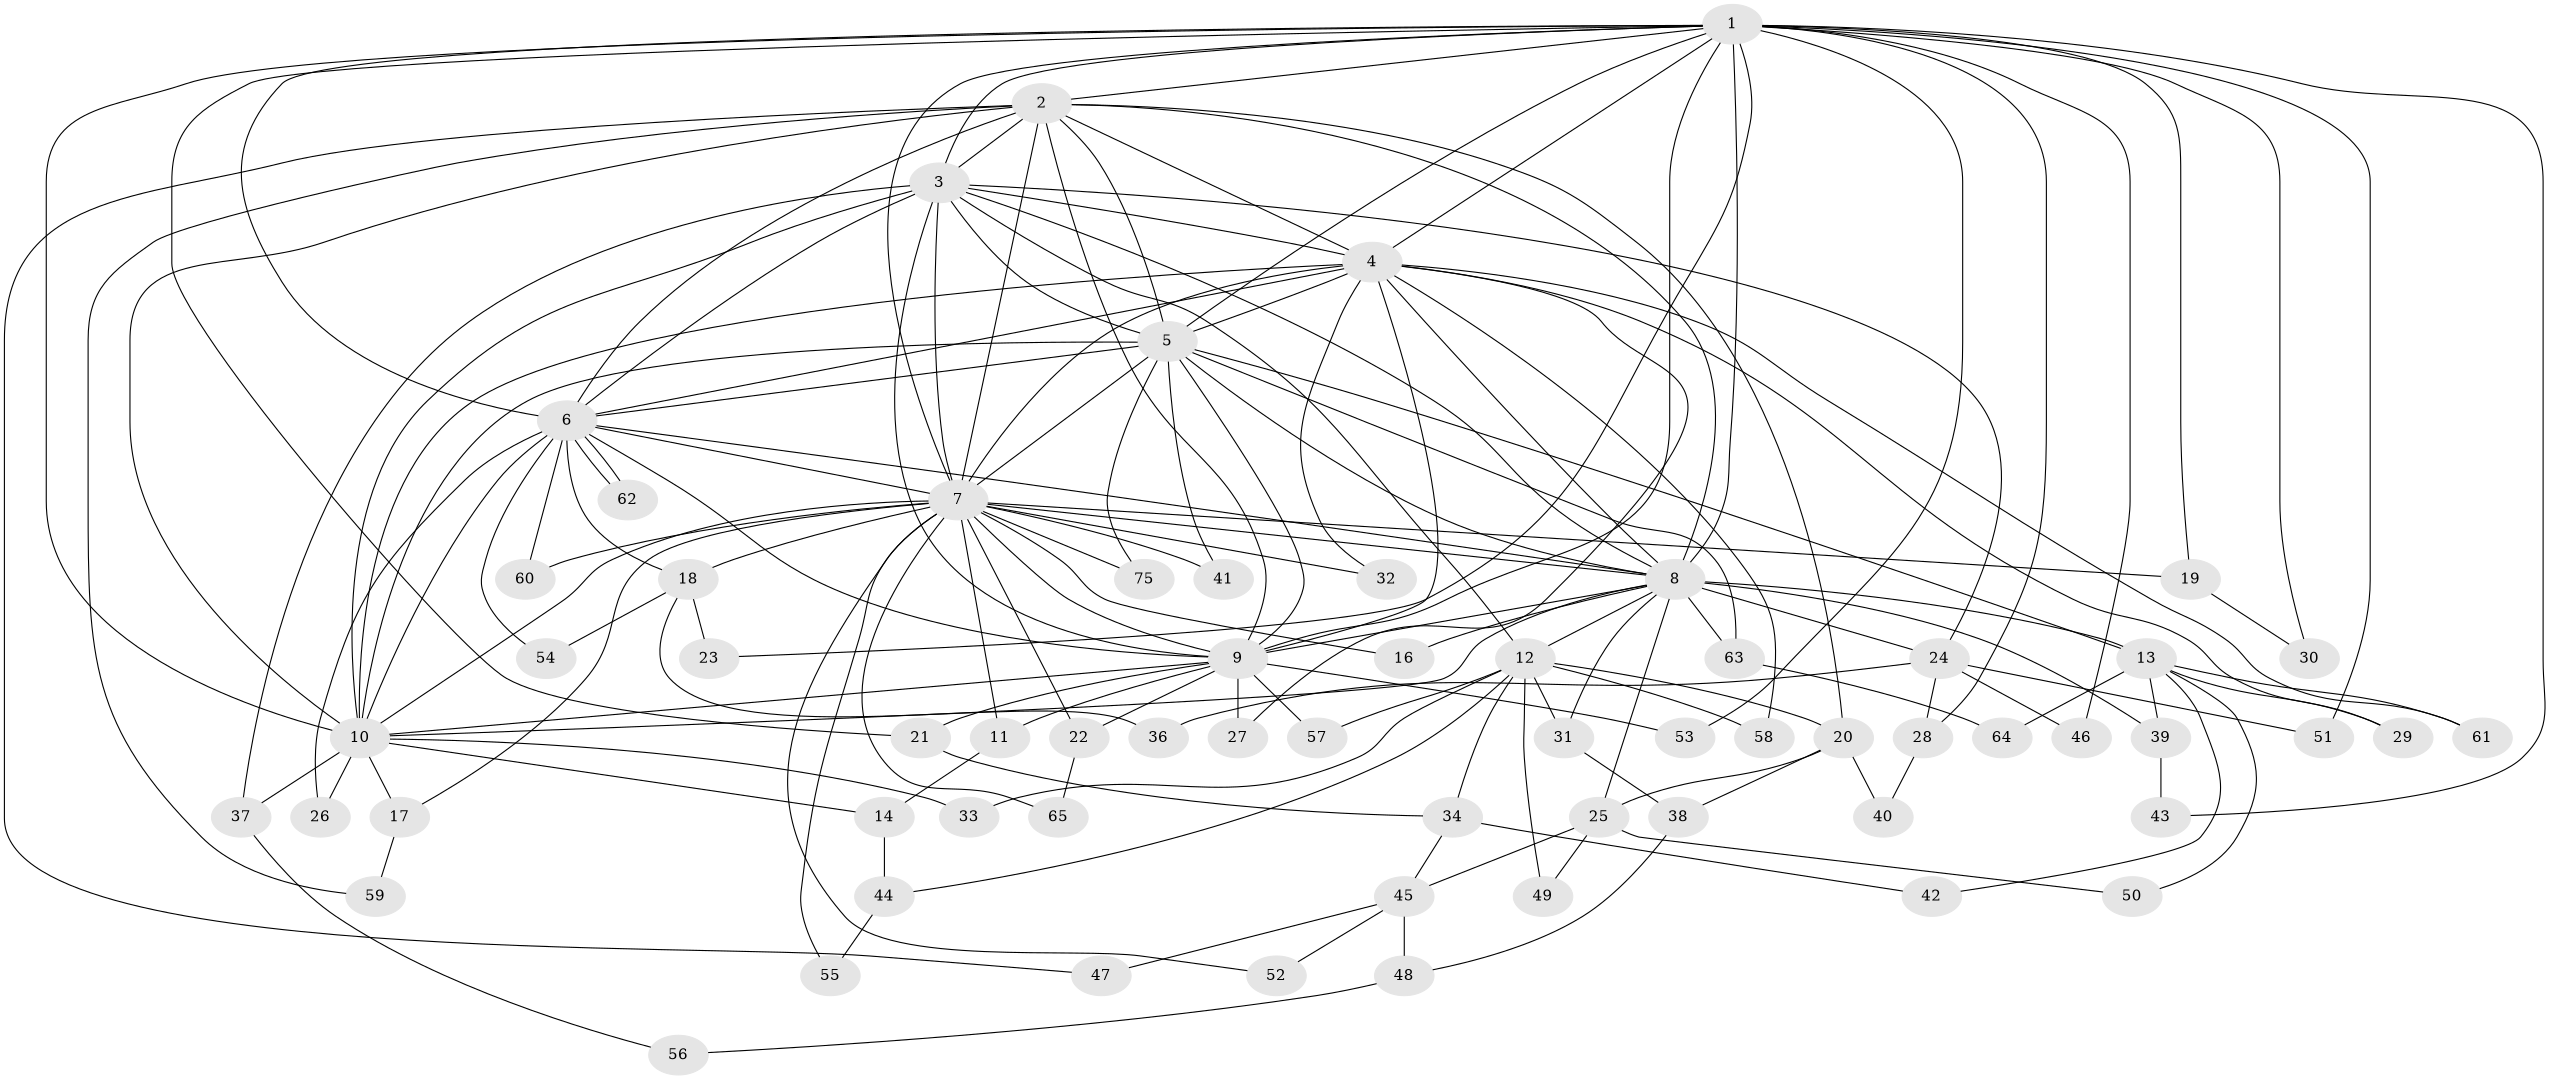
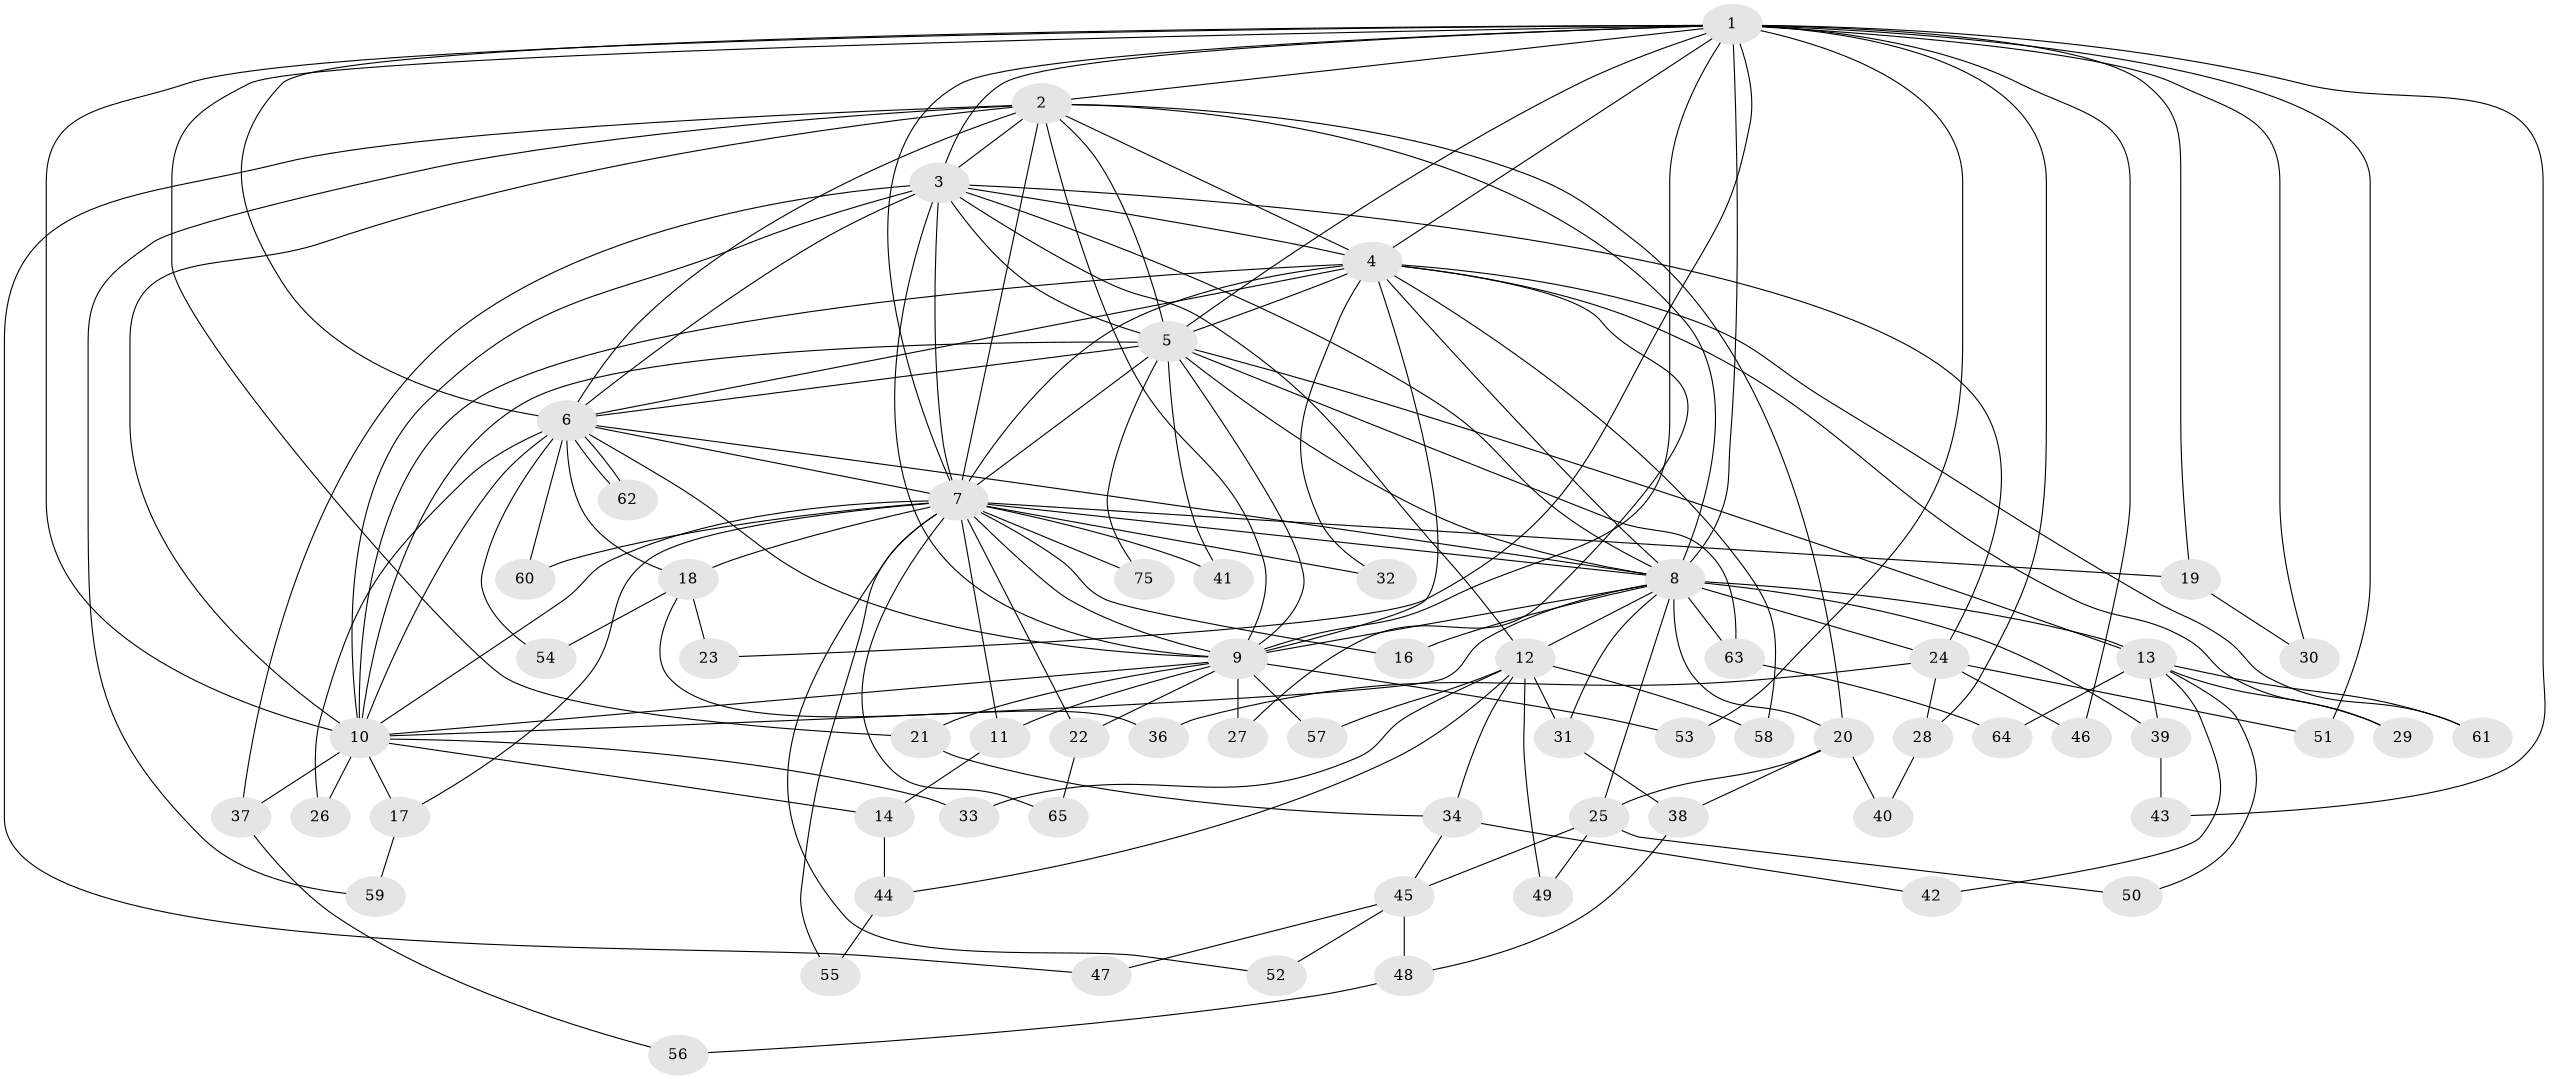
edge "12" -- "20": now "8" -- "20"
